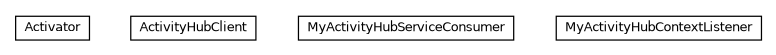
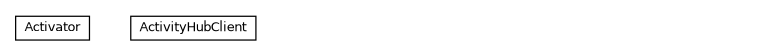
node "MyActivityHubServiceConsumer": removed
node "MyActivityHubContextListener": removed
